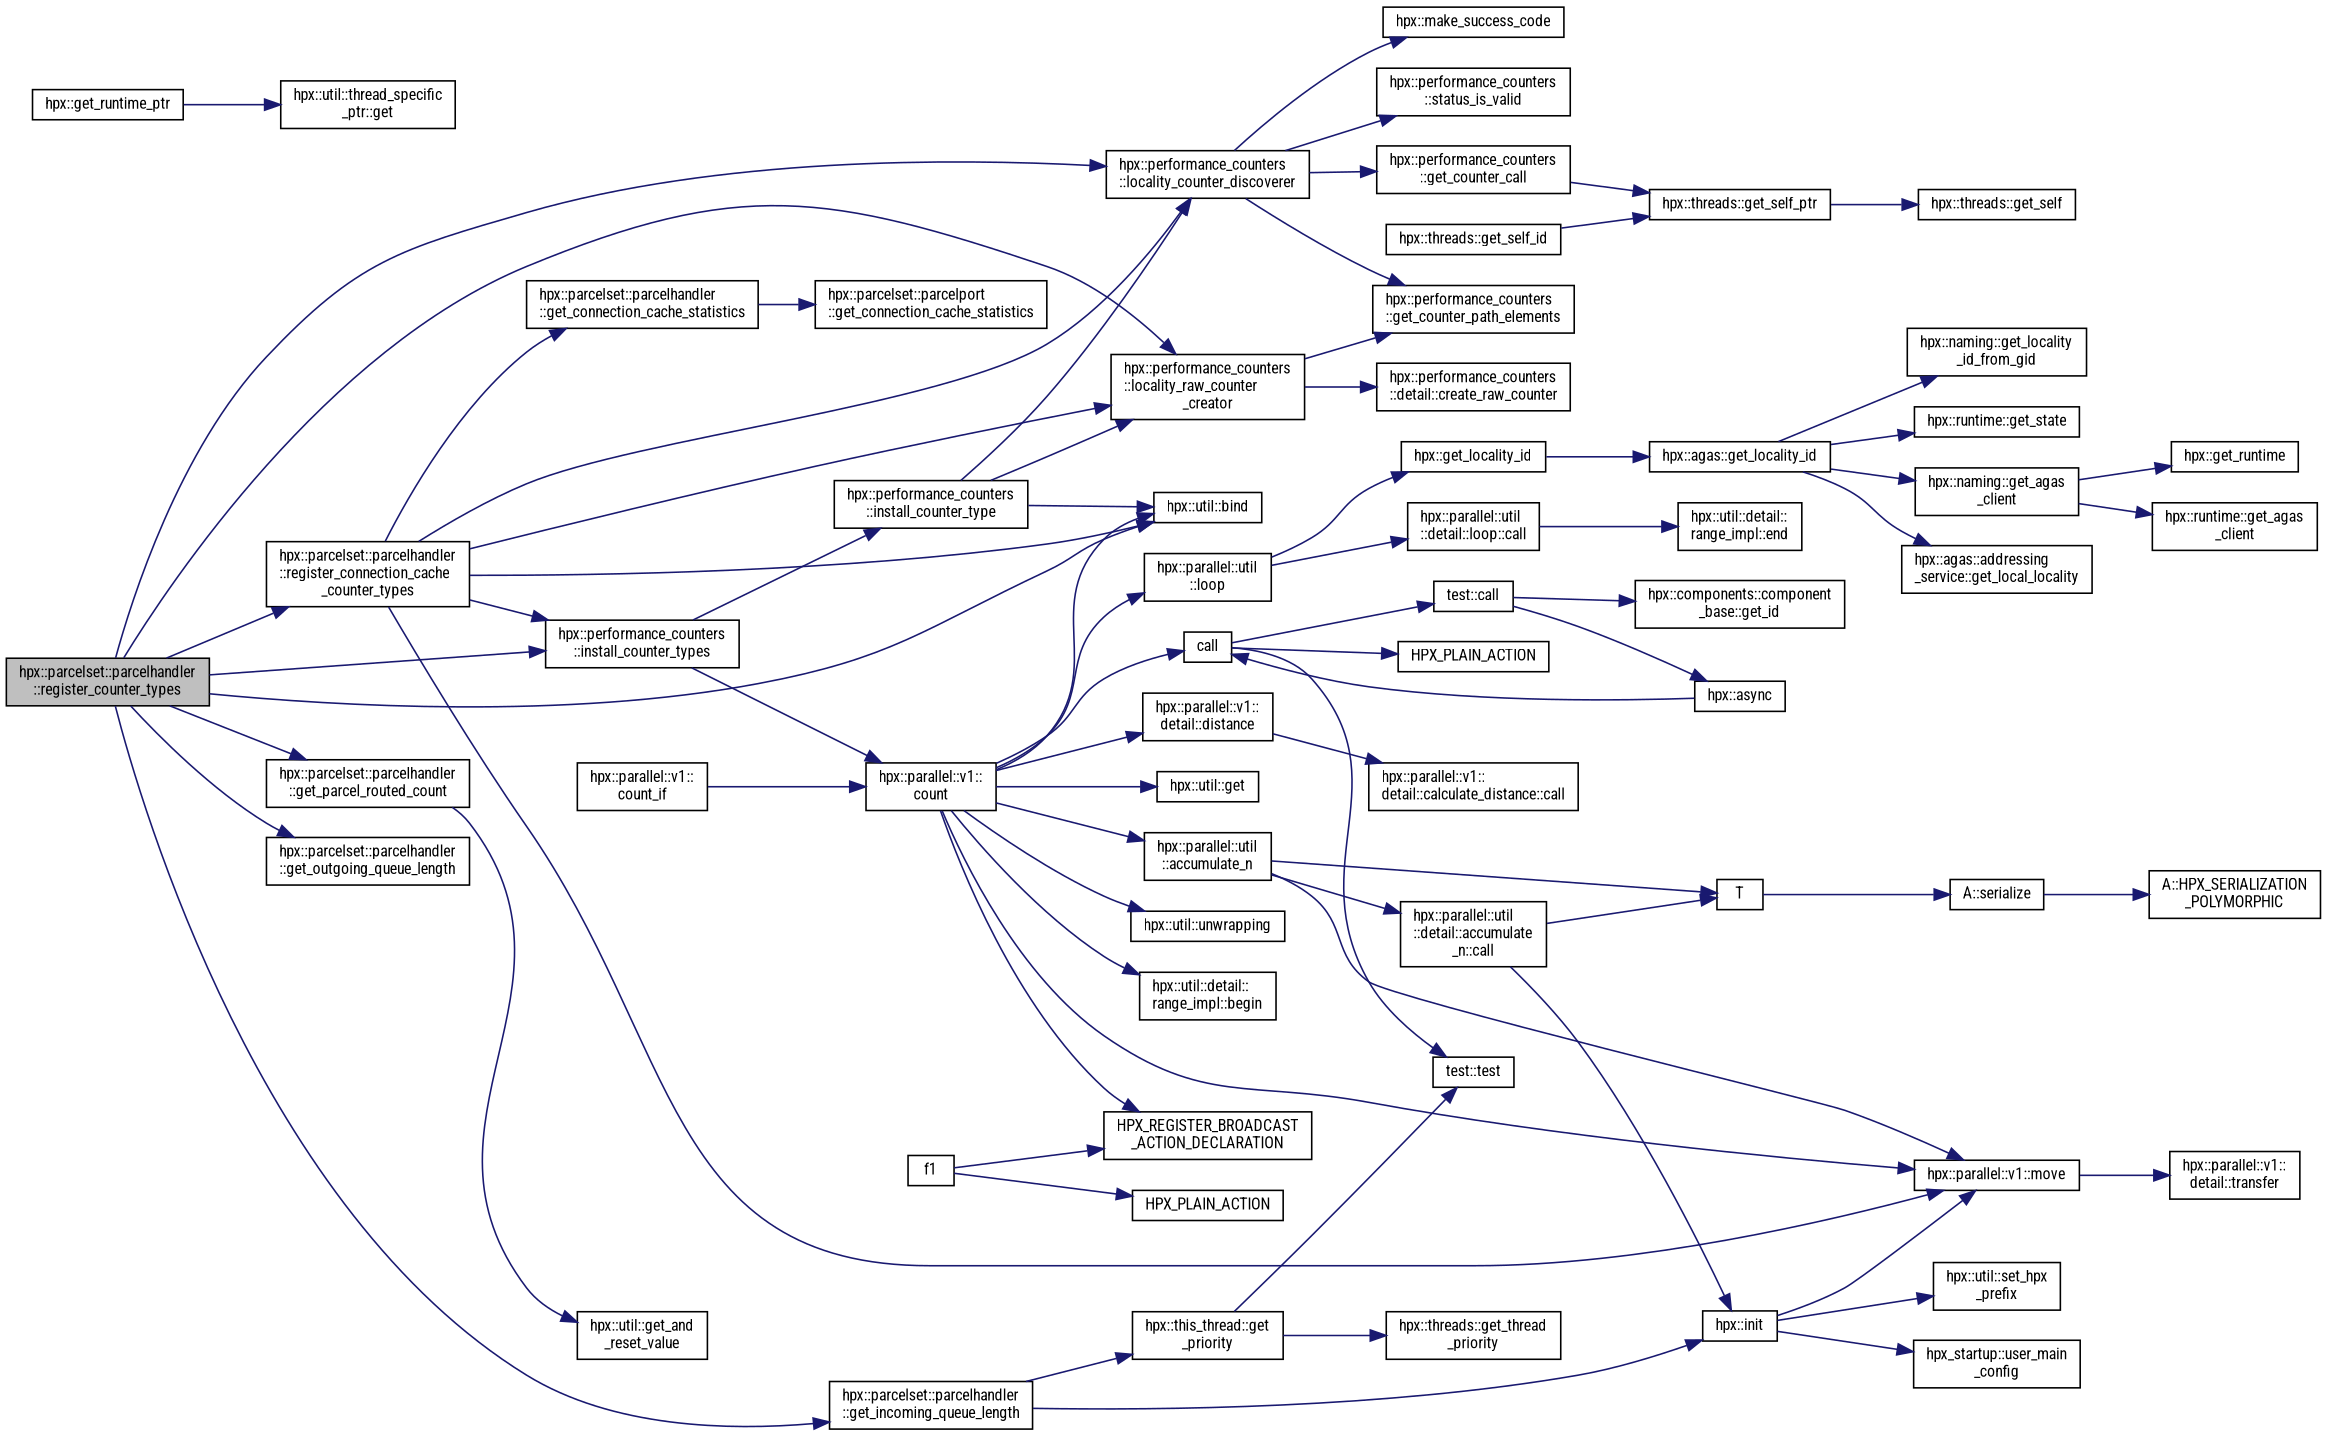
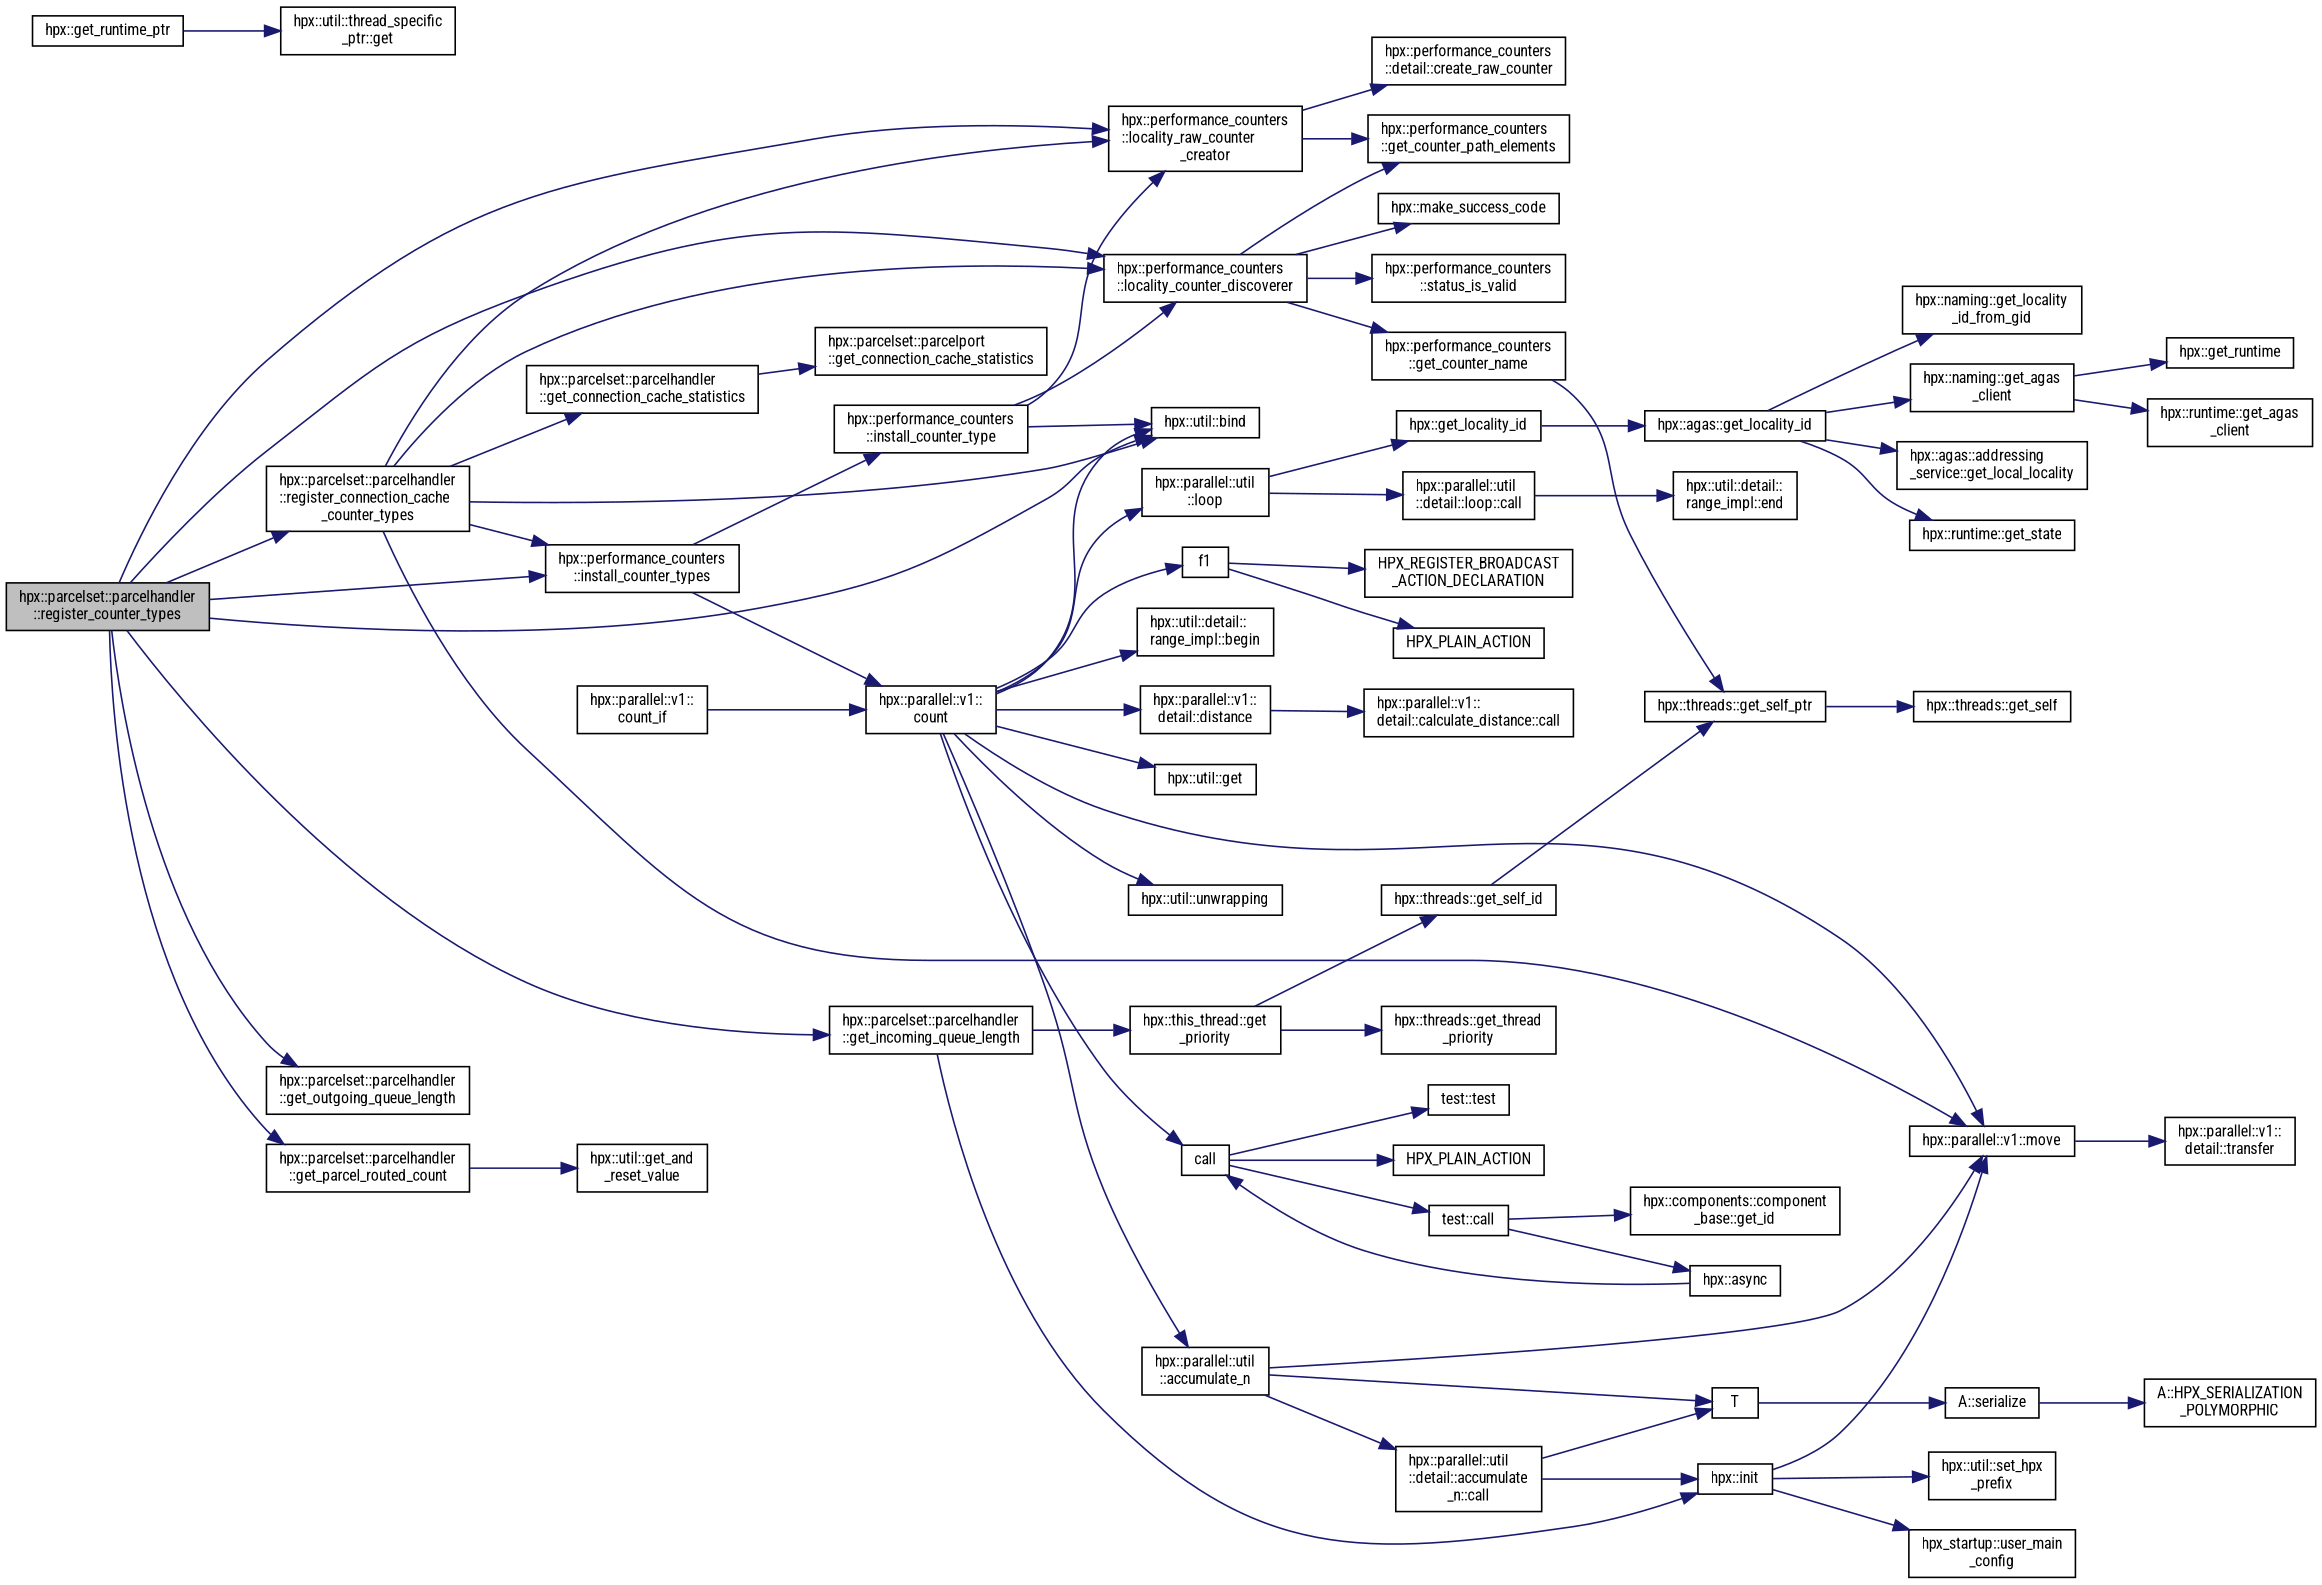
node "hpx::performance_counters ::get_counter_call": label "hpx::performance_counters ::get_counter_call" -> "hpx::performance_counters ::get_counter_name"
edge "hpx::parallel::v1:: count" -> "HPX_REGISTER_BROADCAST _ACTION_DECLARATION": now "hpx::parallel::v1:: count" -> "f1"
edge "hpx::this_thread::get _priority" -> "test::test": now "hpx::this_thread::get _priority" -> "hpx::threads::get_self_id"
